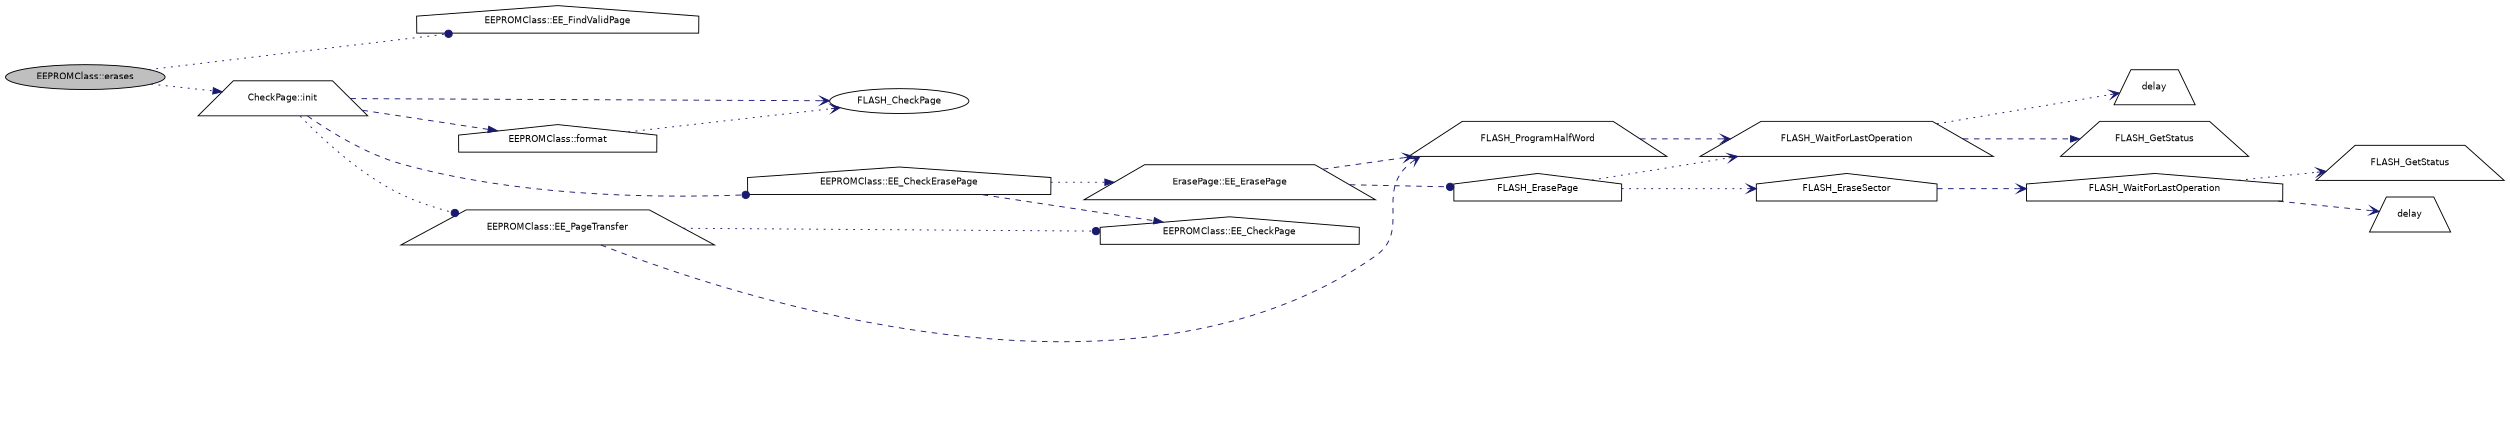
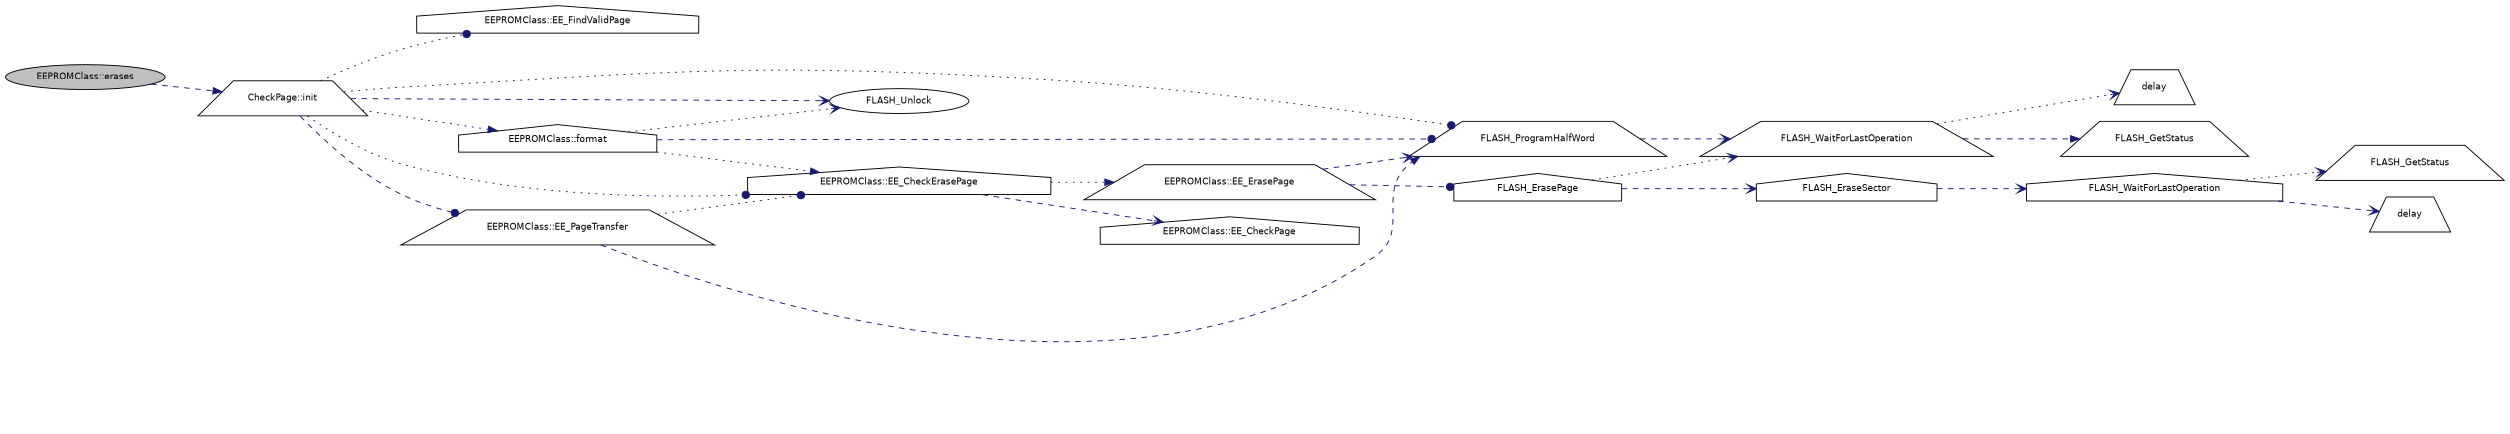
edge "EEPROMClass::erases" -> "EEPROMClass::EE_FindValidPage": now "CheckPage::init" -> "EEPROMClass::EE_FindValidPage"
edge "CheckPage::init" -> "FLASH_ProgramHalfWord": added
edge "EEPROMClass::erases" -> "CheckPage::init": style dotted -> dashed
node "FLASH_CheckPage": label "FLASH_CheckPage" -> "FLASH_Unlock"
edge "CheckPage::init" -> "EEPROMClass::format": style dashed -> dotted
edge "EEPROMClass::format" -> "FLASH_ProgramHalfWord": added
edge "EEPROMClass::format" -> "EEPROMClass::EE_CheckErasePage": added
edge "CheckPage::init" -> "EEPROMClass::EE_PageTransfer": style dotted -> dashed
node "ErasePage::EE_ErasePage": label "ErasePage::EE_ErasePage" -> "EEPROMClass::EE_ErasePage"
edge "CheckPage::init" -> "EEPROMClass::EE_CheckErasePage": style dashed -> dotted
edge "FLASH_ErasePage" -> "FLASH_EraseSector": style dotted -> dashed
edge "EEPROMClass::EE_CheckErasePage" -> "EEPROMClass::EE_CheckPage": arrowhead normal -> vee
edge "EEPROMClass::EE_PageTransfer" -> "EEPROMClass::EE_CheckPage": now "EEPROMClass::EE_PageTransfer" -> "EEPROMClass::EE_CheckErasePage"
edge "EEPROMClass::EE_PageTransfer" -> "FLASH_ProgramHalfWord": arrowhead vee -> normal
